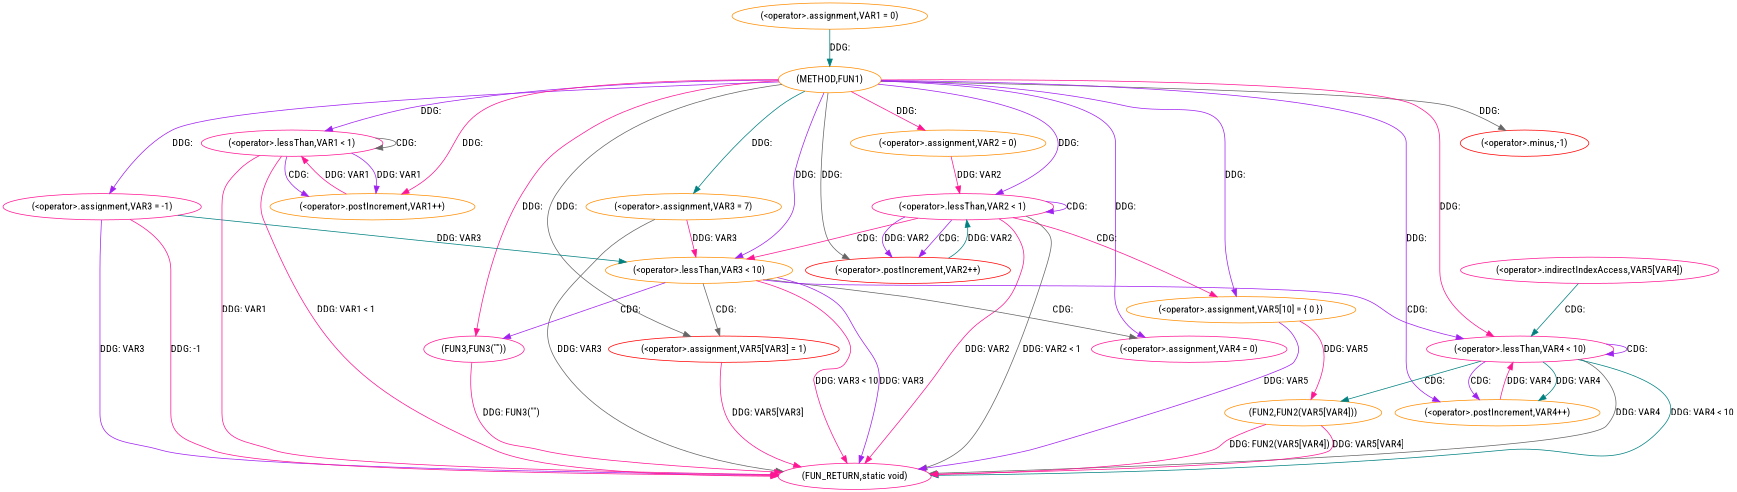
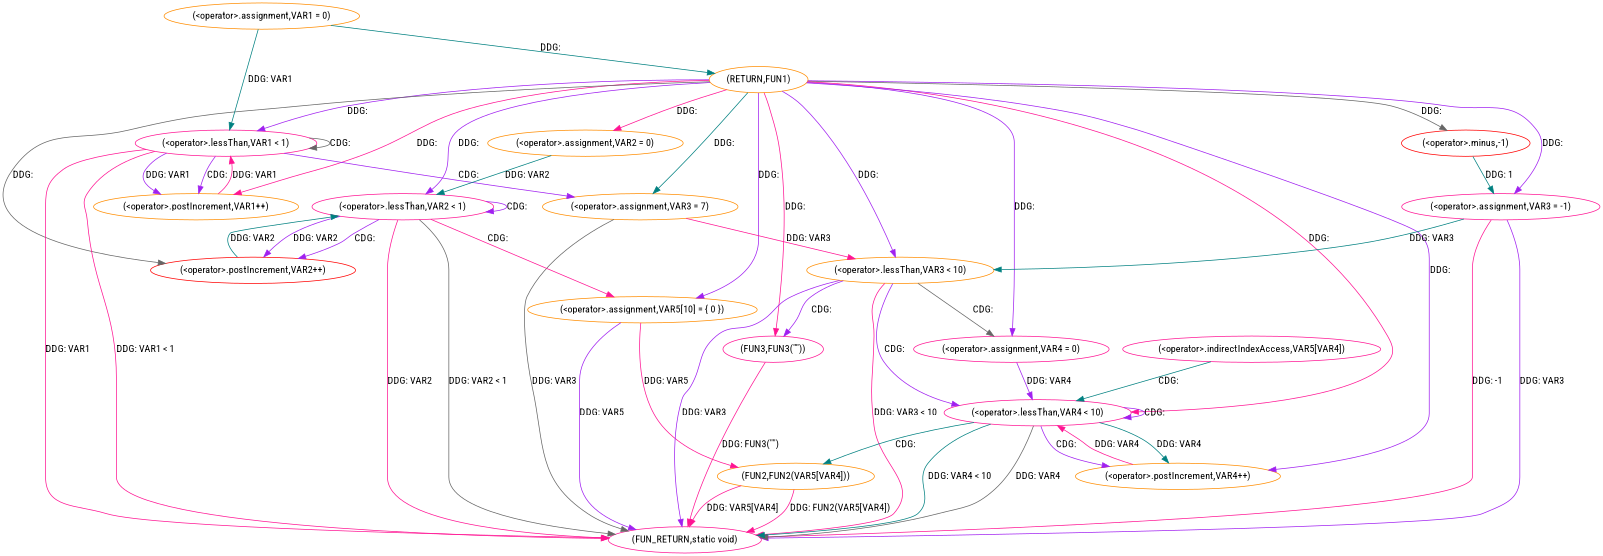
edge "(<operator>.assignment,VAR1 = 0)" -> "(<operator>.lessThan,VAR1 < 1)": added, label "DDG: VAR1"
node "(METHOD,FUN1)": label "(METHOD,FUN1)" -> "(RETURN,FUN1)"
edge "(<operator>.assignment,VAR2 = 0)" -> "(<operator>.lessThan,VAR2 < 1)": color deeppink -> teal
edge "(<operator>.minus,-1)" -> "(<operator>.assignment,VAR3 = -1)": added, label "DDG: 1"
edge "(<operator>.lessThan,VAR1 < 1)" -> "(<operator>.assignment,VAR3 = 7)": added, label "CDG:"
edge "(<operator>.lessThan,VAR2 < 1)" -> "(<operator>.lessThan,VAR3 < 10)": removed, label "CDG:"
node "(<operator>.assignment,VAR5[VAR3] = 1)": removed
edge "(<operator>.assignment,VAR4 = 0)" -> "(<operator>.lessThan,VAR4 < 10)": added, label "DDG: VAR4"
